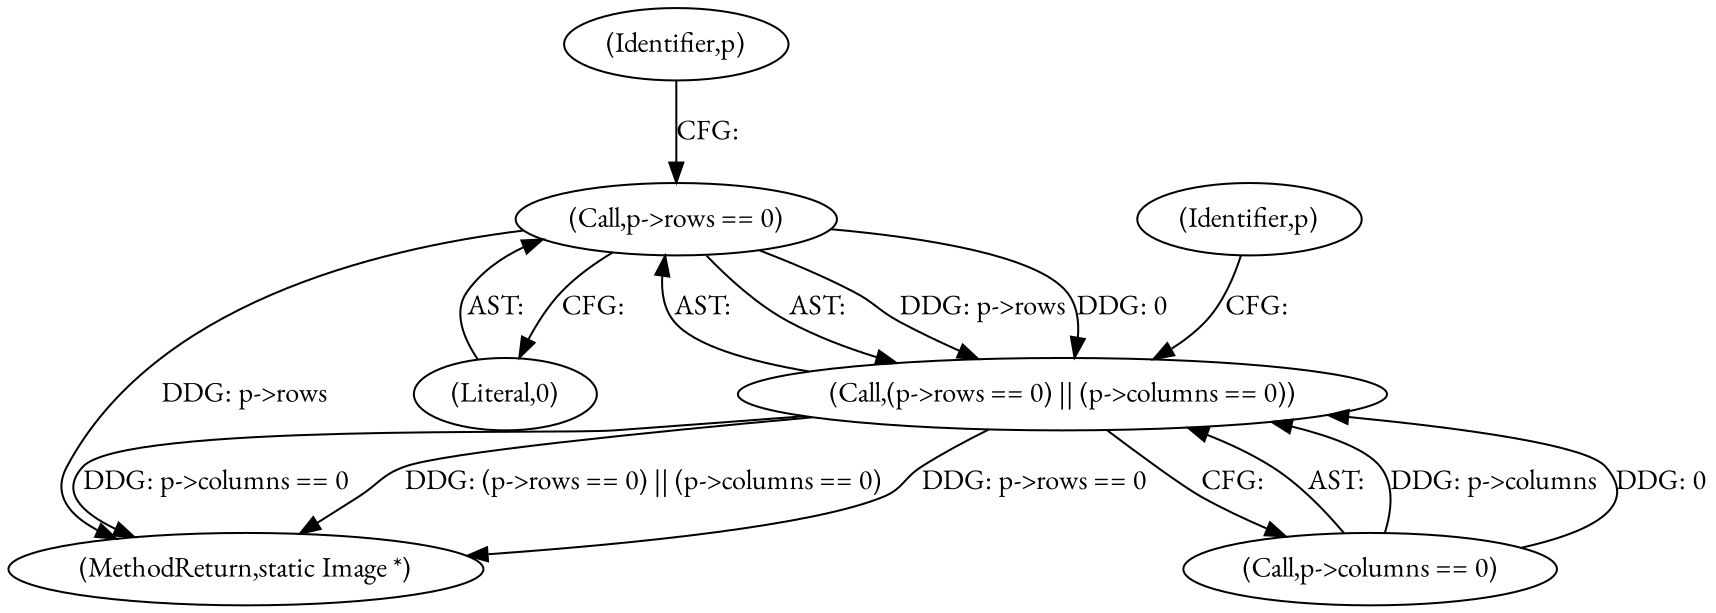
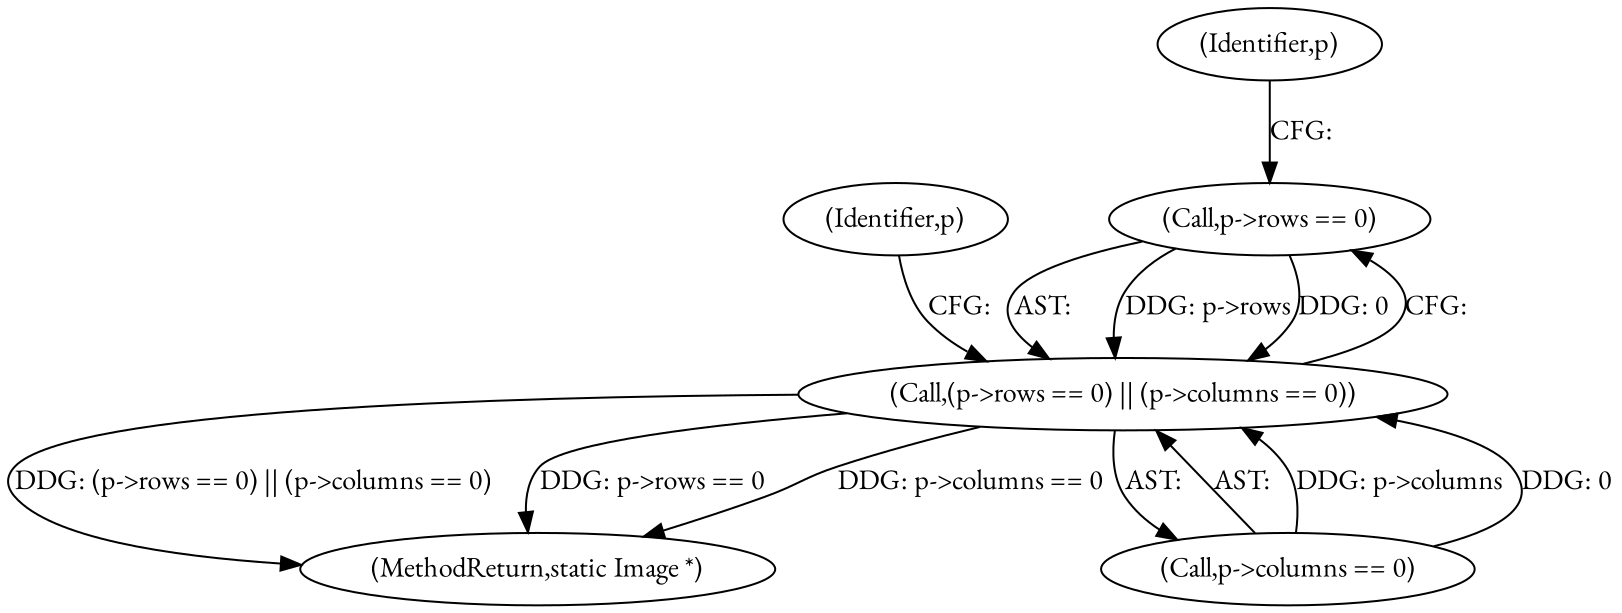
edge "(Call,(p->rows == 0) || (p->columns == 0))" -> "(Call,p->rows == 0)": label "AST: " -> "CFG: "
edge "(Call,p->rows == 0)" -> "(MethodReturn,static Image *)": removed, label "DDG: p->rows"
node "(Literal,0)": removed
edge "(Call,(p->rows == 0) || (p->columns == 0))" -> "(Call,p->columns == 0)": label "CFG: " -> "AST: "
